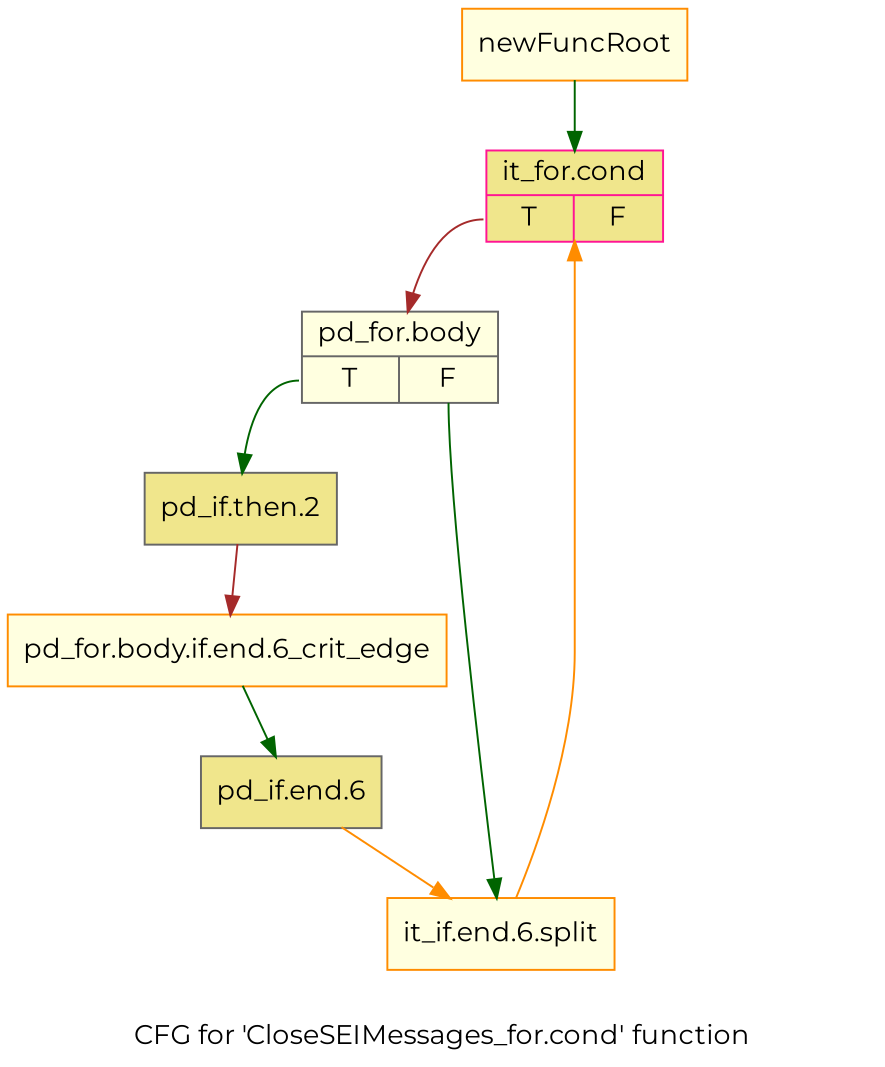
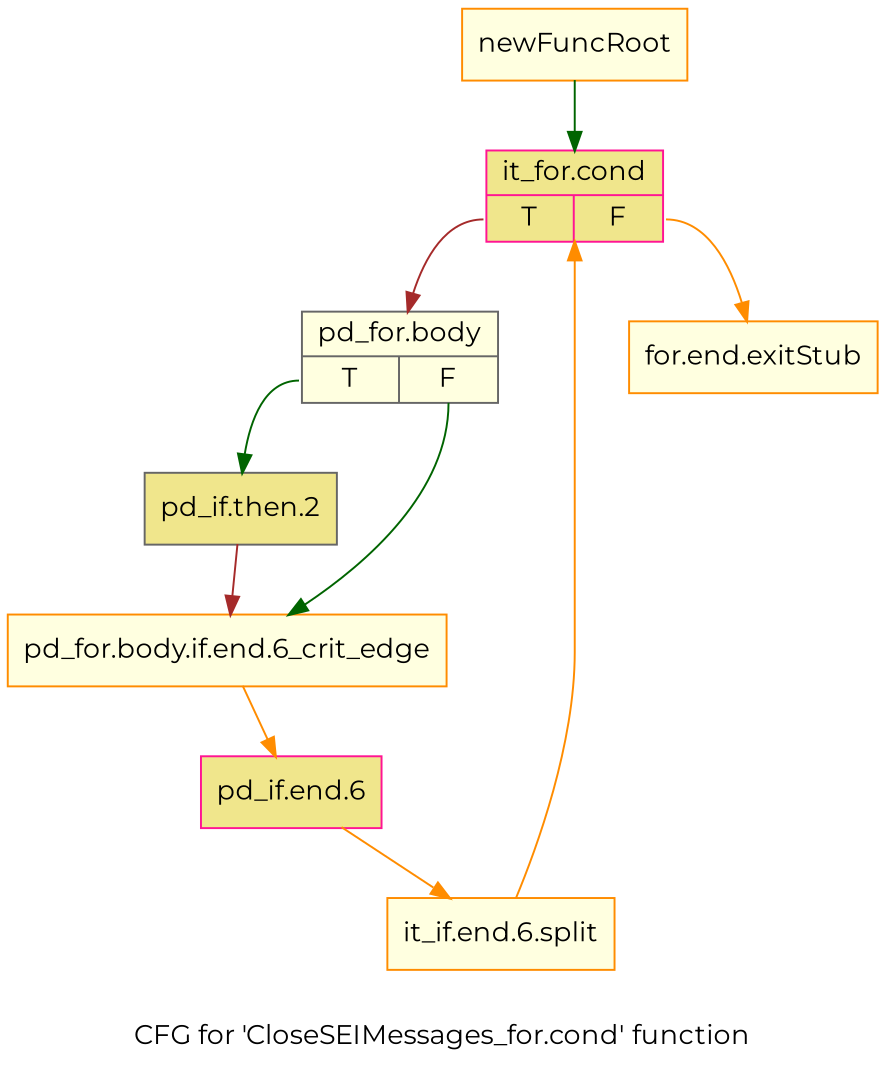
node "for.end.exitStub": added
edge "pd_for.body" -> "it_if.end.6.split": now "pd_for.body" -> "pd_for.body.if.end.6_crit_edge"
edge "pd_for.body.if.end.6_crit_edge" -> "pd_if.end.6": color darkgreen -> darkorange
node "pd_if.end.6": color gray40 -> deeppink
